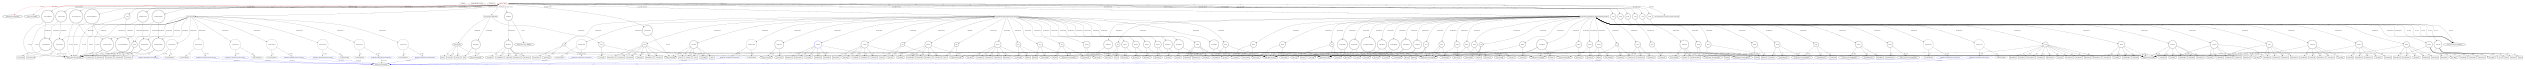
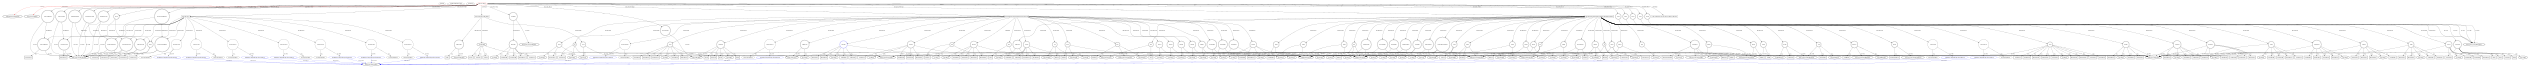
node "tcCol6": removed
